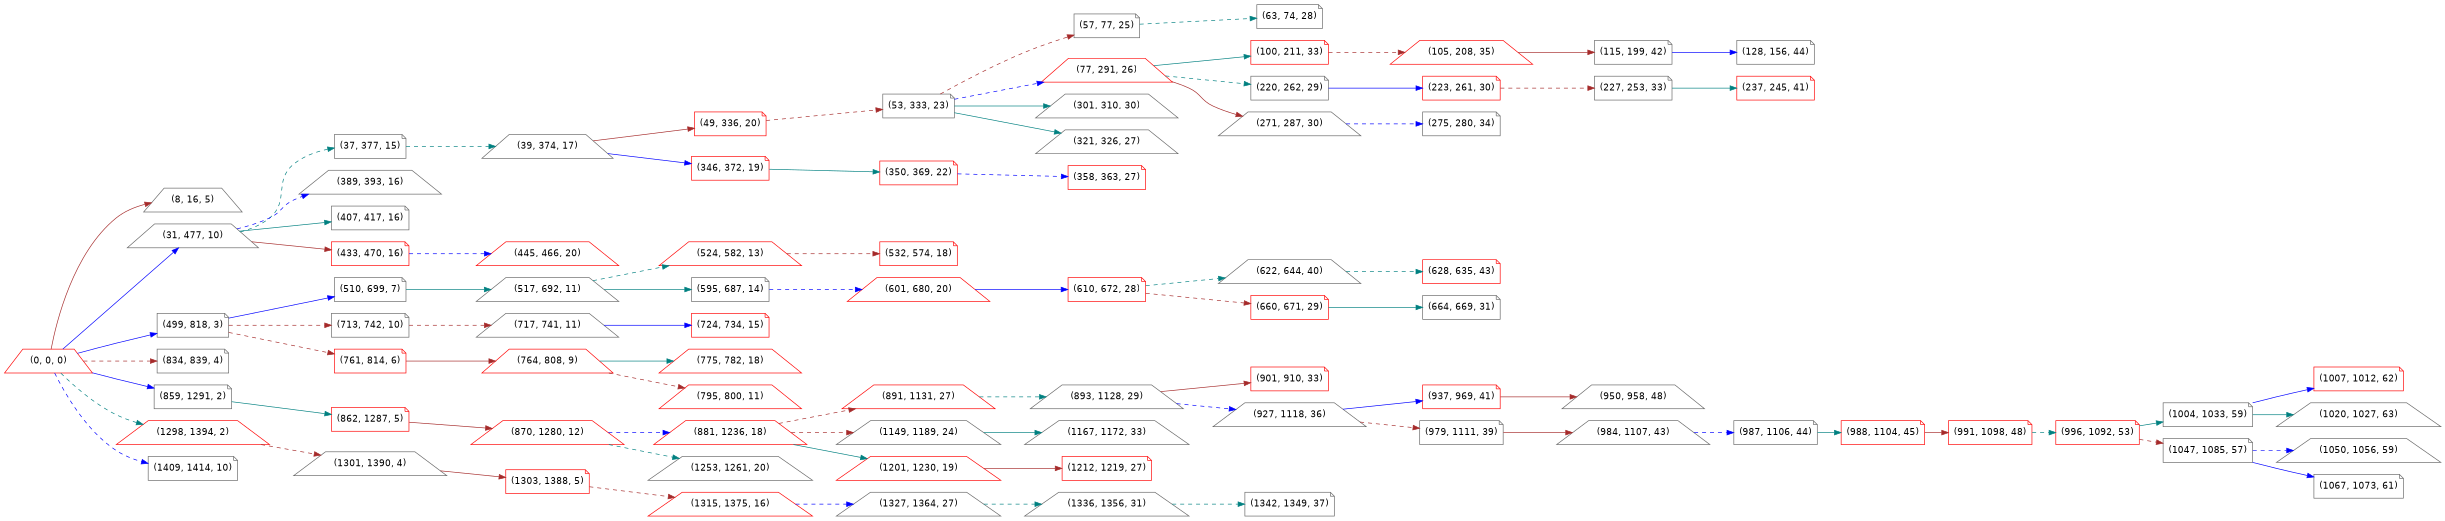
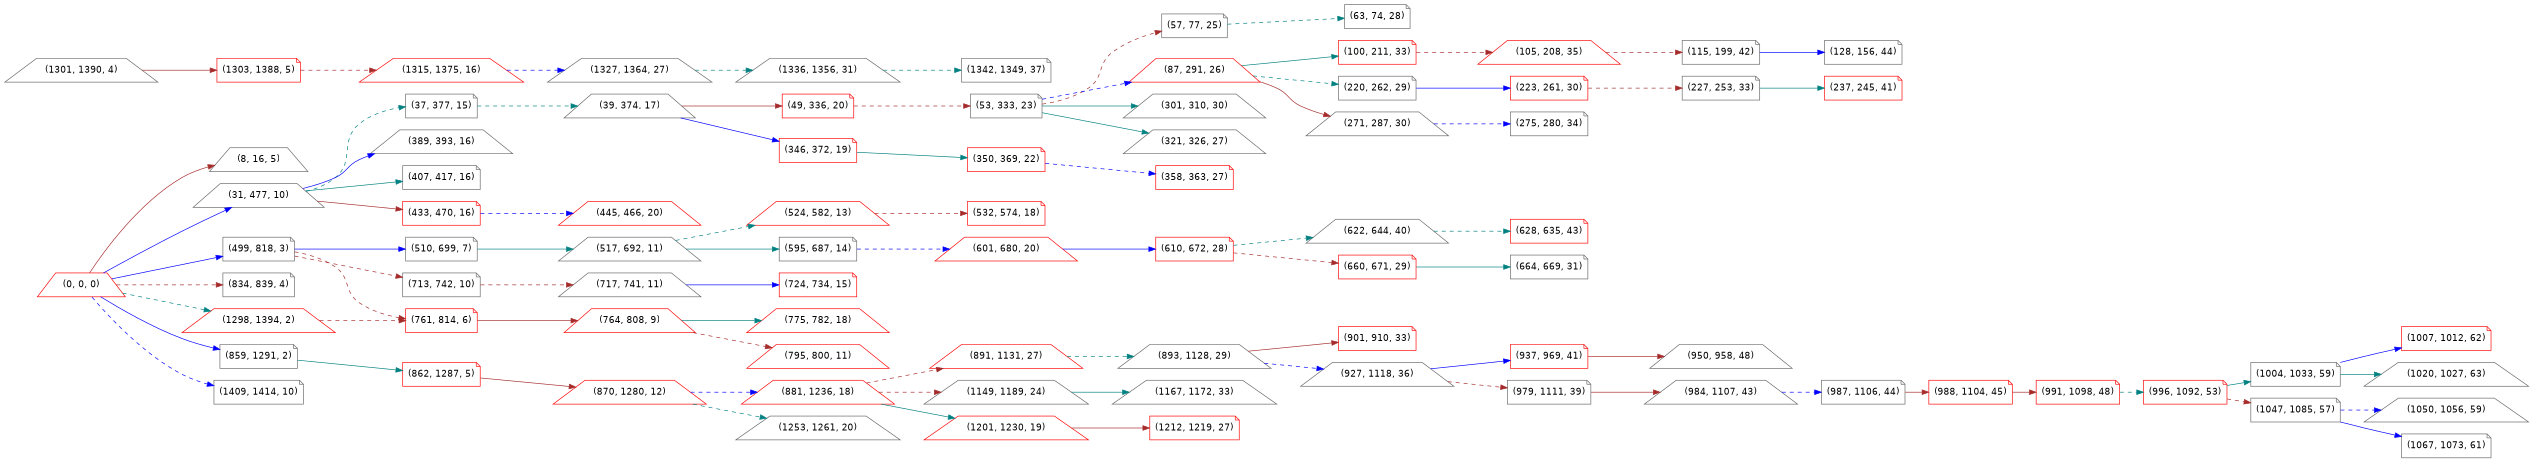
edge "(105, 208, 35)" -> "(115, 199, 42)": style solid -> dashed
node "(77, 291, 26)": label "(77, 291, 26)" -> "(87, 291, 26)"
edge "(31, 477, 10)" -> "(389, 393, 16)": style dashed -> solid
edge "(987, 1106, 44)" -> "(988, 1104, 45)": color teal -> brown
edge "(1298, 1394, 2)" -> "(1301, 1390, 4)": now "(1298, 1394, 2)" -> "(761, 814, 6)"
